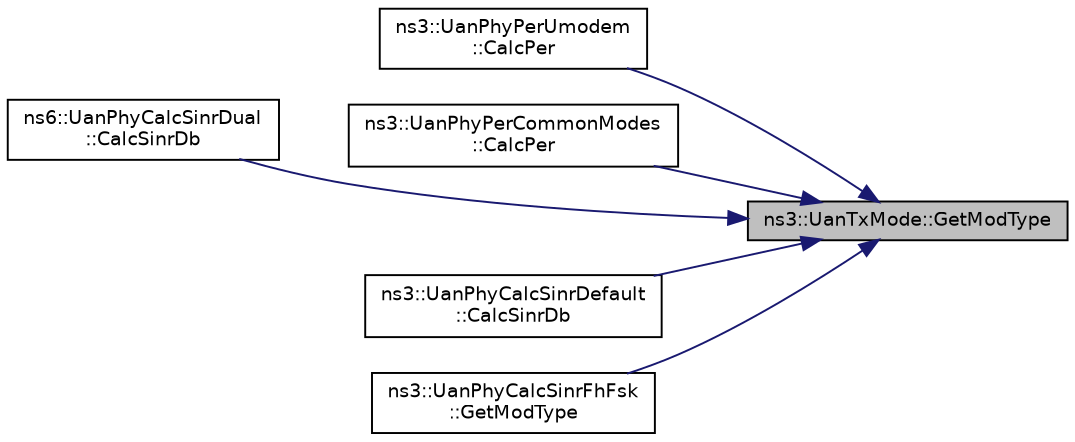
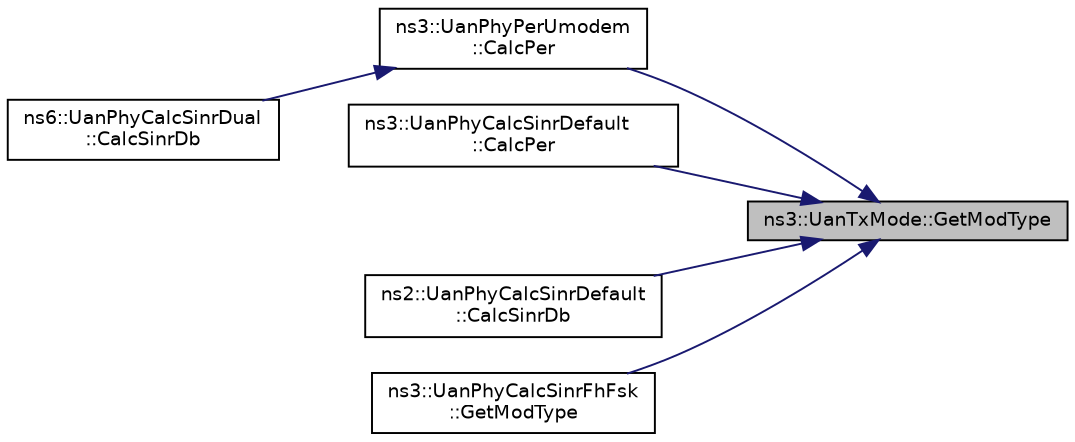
node "ns3::UanPhyPerCommonModes ::CalcPer": label "ns3::UanPhyPerCommonModes ::CalcPer" -> "ns3::UanPhyCalcSinrDefault ::CalcPer"
edge "ns6::UanPhyCalcSinrDual ::CalcSinrDb" -> "ns3::UanTxMode::GetModType": now "ns6::UanPhyCalcSinrDual ::CalcSinrDb" -> "ns3::UanPhyPerUmodem ::CalcPer"
node "ns3::UanPhyCalcSinrDefault ::CalcSinrDb": label "ns3::UanPhyCalcSinrDefault ::CalcSinrDb" -> "ns2::UanPhyCalcSinrDefault ::CalcSinrDb"
